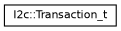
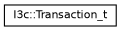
node "I2c::Transaction_t": label "I2c::Transaction_t" -> "I3c::Transaction_t"
